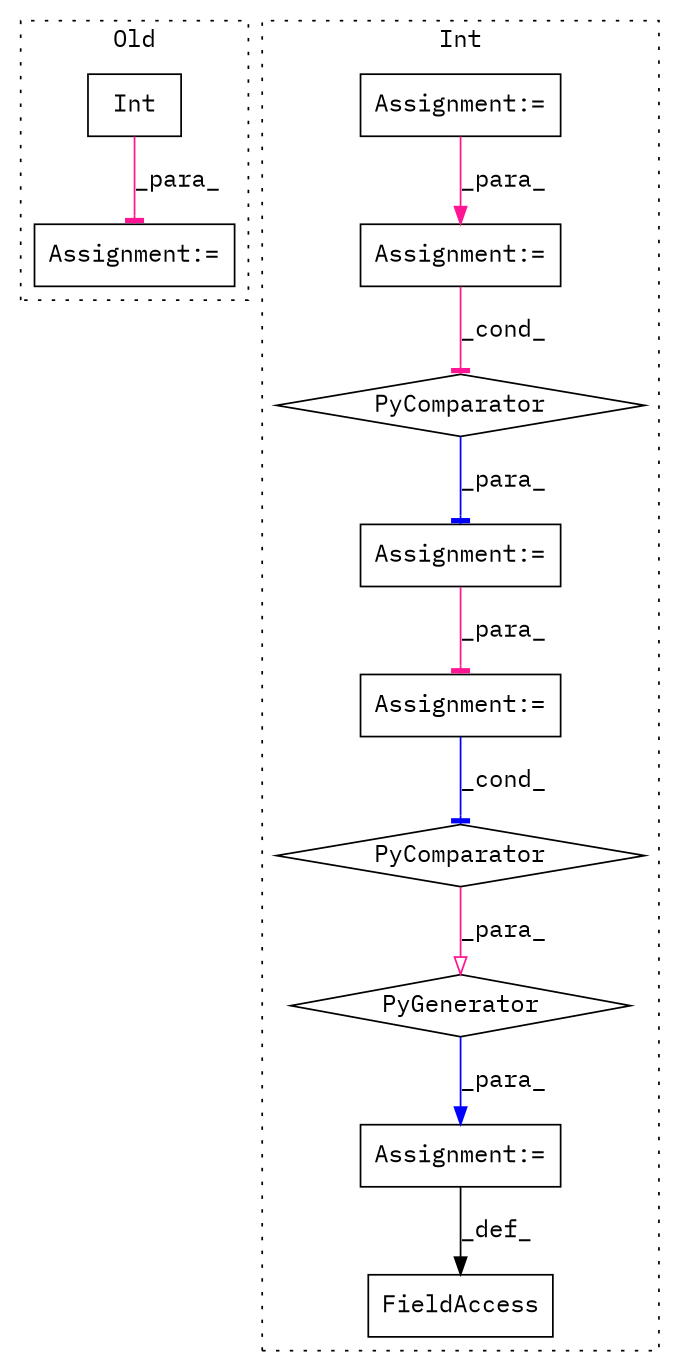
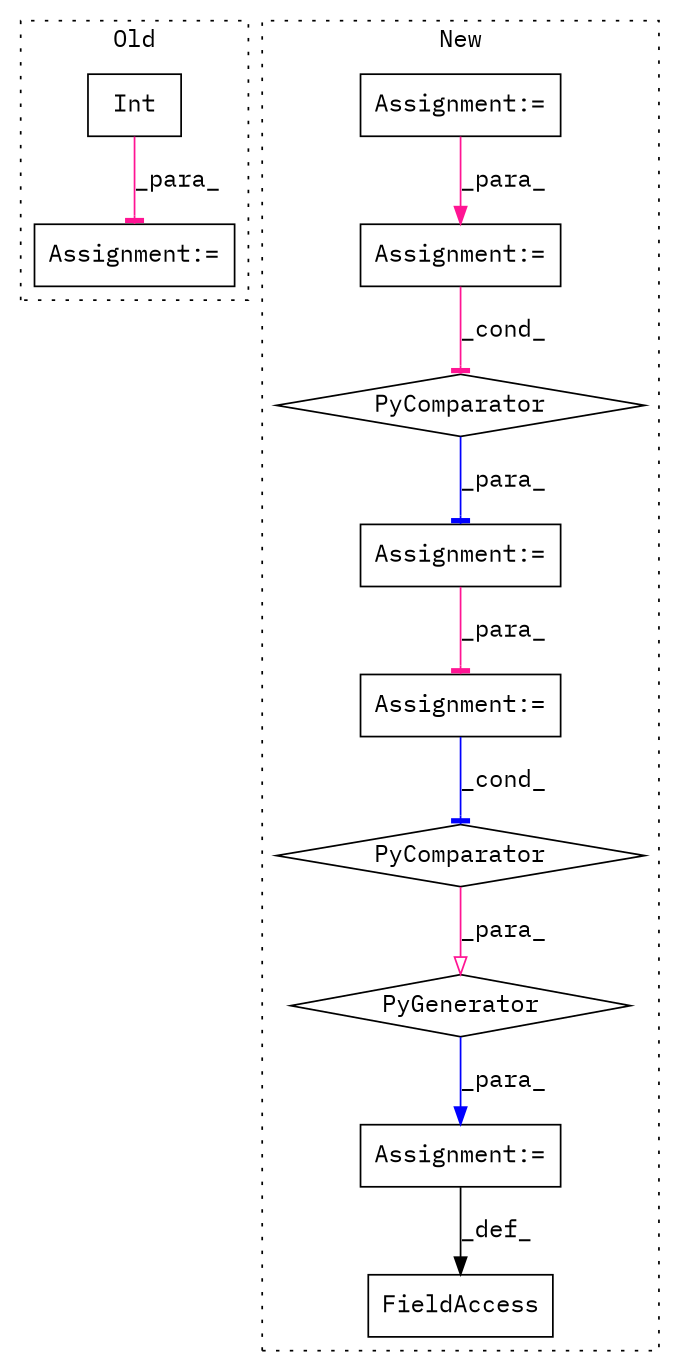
cluster "Int": label "Int" -> "New"
